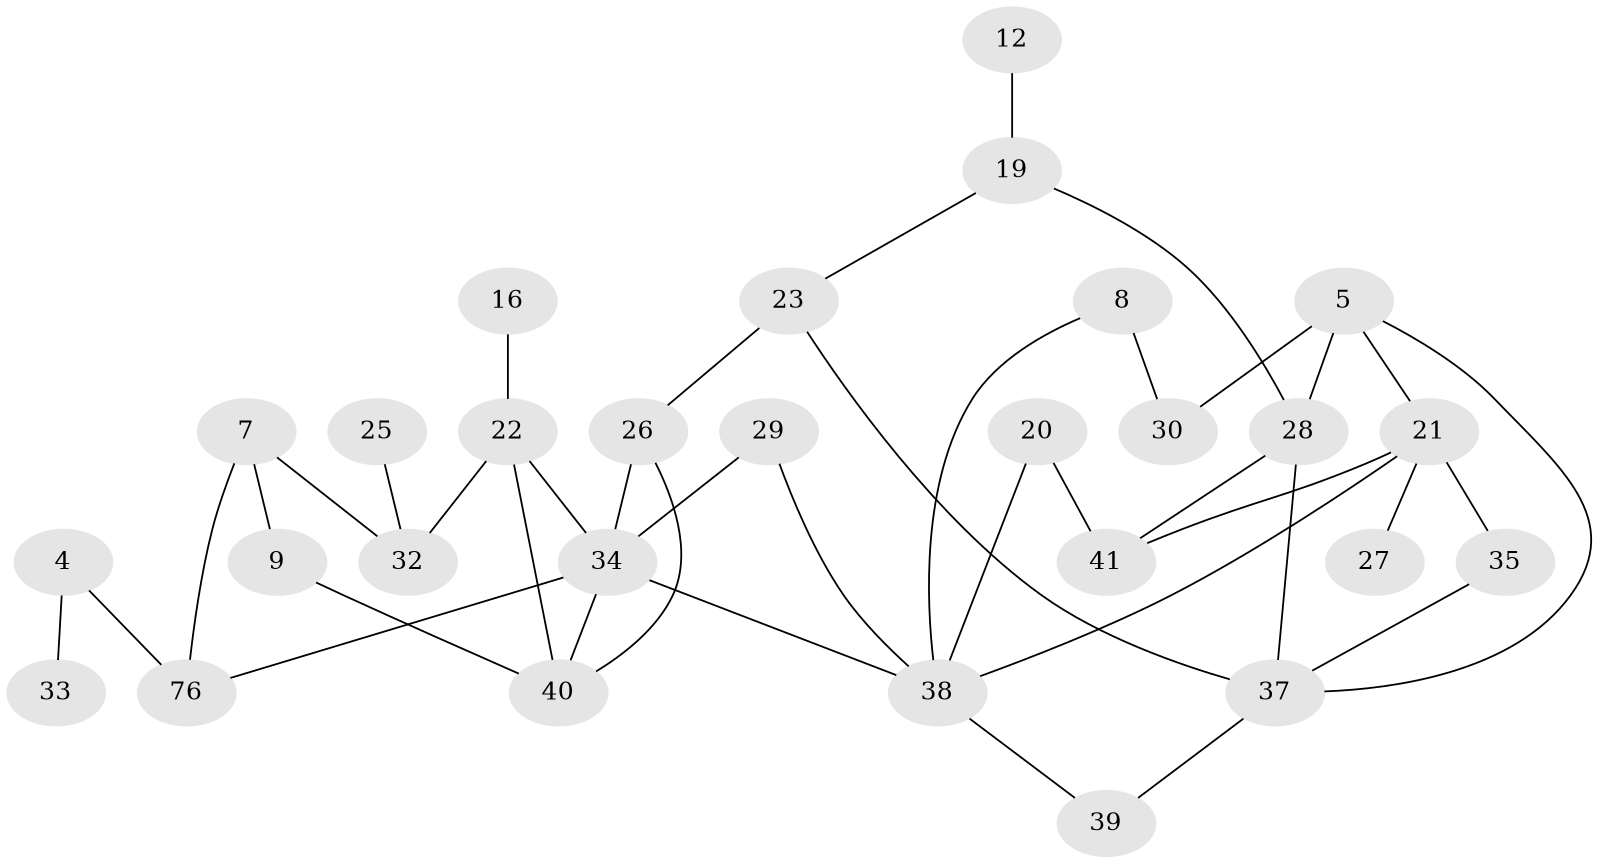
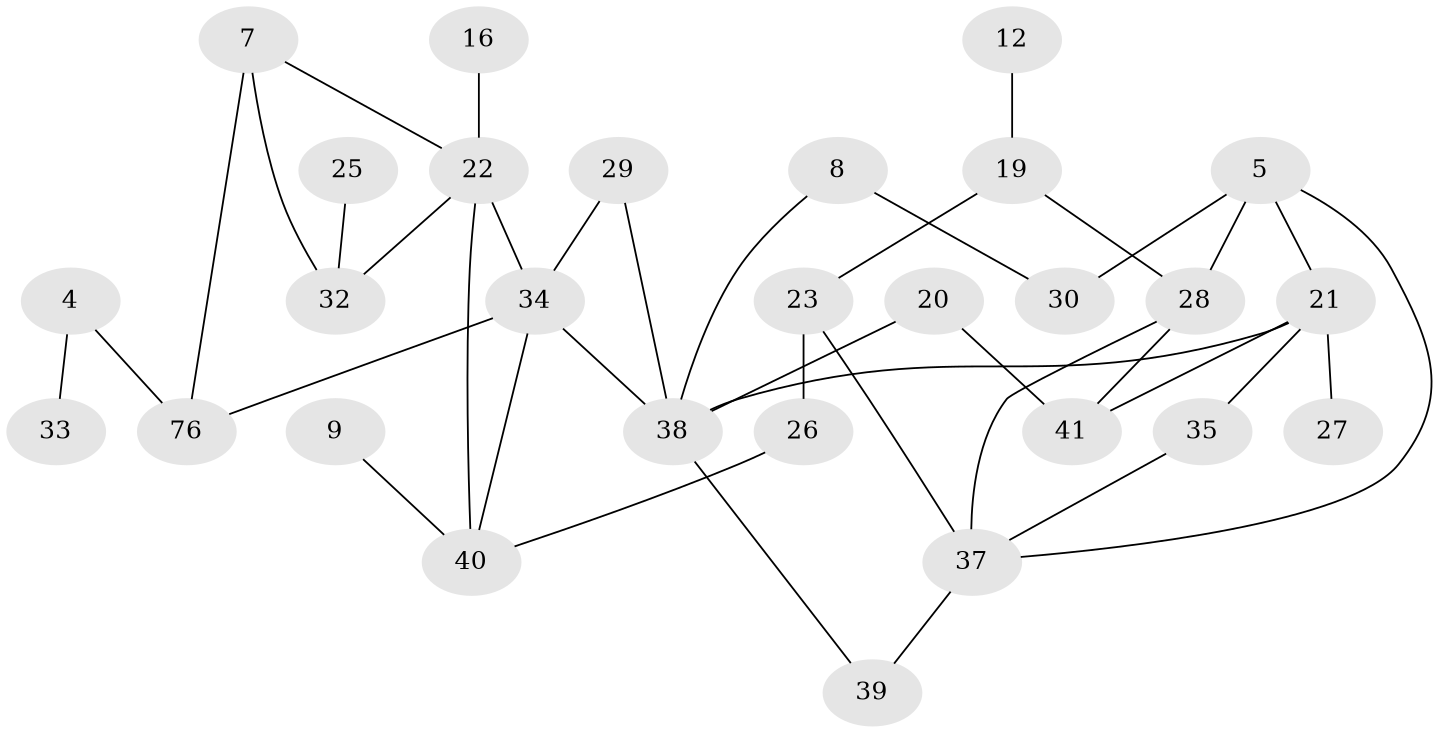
edge "7" -- "9": now "7" -- "22"
edge "26" -- "34": removed
